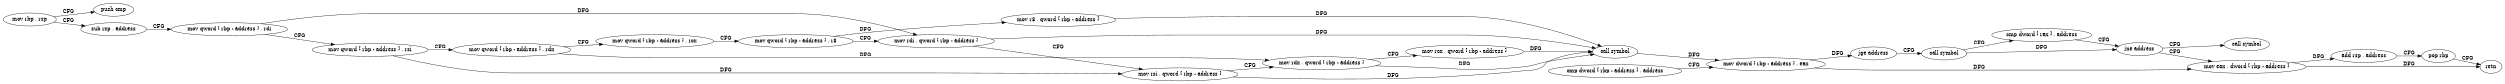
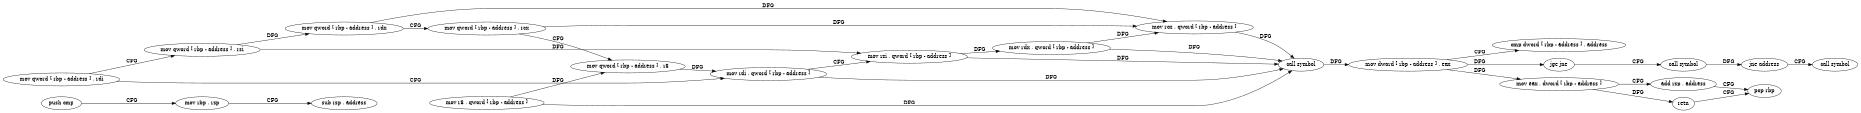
edge "mov qword [ rbp - address ] , rdi" -> "mov rdi , qword [ rbp - address ]": label "DFG" -> "CFG"
edge "mov rbp , rsp" -> "push cmp": reversed
edge "mov qword [ rbp - address ] , rcx" -> "mov rcx , qword [ rbp - address ]": added, label "DFG"
edge "mov qword [ rbp - address ] , r8" -> "mov r8 , qword [ rbp - address ]": reversed
edge "sub rsp , address" -> "mov qword [ rbp - address ] , rdi": removed, label "CFG"
node "cmp dword [ rax ] , address": removed
edge "mov qword [ rbp - address ] , r8" -> "mov rdi , qword [ rbp - address ]": label "CFG" -> "DFG"
edge "mov qword [ rbp - address ] , rsi" -> "mov qword [ rbp - address ] , rdx": label "CFG" -> "DFG"
node "jge address": label "jge address" -> "jge jne"
edge "mov rdx , qword [ rbp - address ]" -> "mov rcx , qword [ rbp - address ]": label "CFG" -> "DFG"
edge "jne address" -> "mov eax , dword [ rbp - address ]": removed, label "CFG"
edge "mov eax , dword [ rbp - address ]" -> "add rsp , address": label "DFG" -> "CFG"
edge "mov qword [ rbp - address ] , rdx" -> "mov rdx , qword [ rbp - address ]": now "mov qword [ rbp - address ] , rdx" -> "mov rcx , qword [ rbp - address ]"
edge "pop rbp" -> "retn": reversed
edge "mov rsi , qword [ rbp - address ]" -> "mov rdx , qword [ rbp - address ]": label "CFG" -> "DFG"
edge "cmp dword [ rbp - address ] , address" -> "mov dword [ rbp - address ] , eax": reversed
